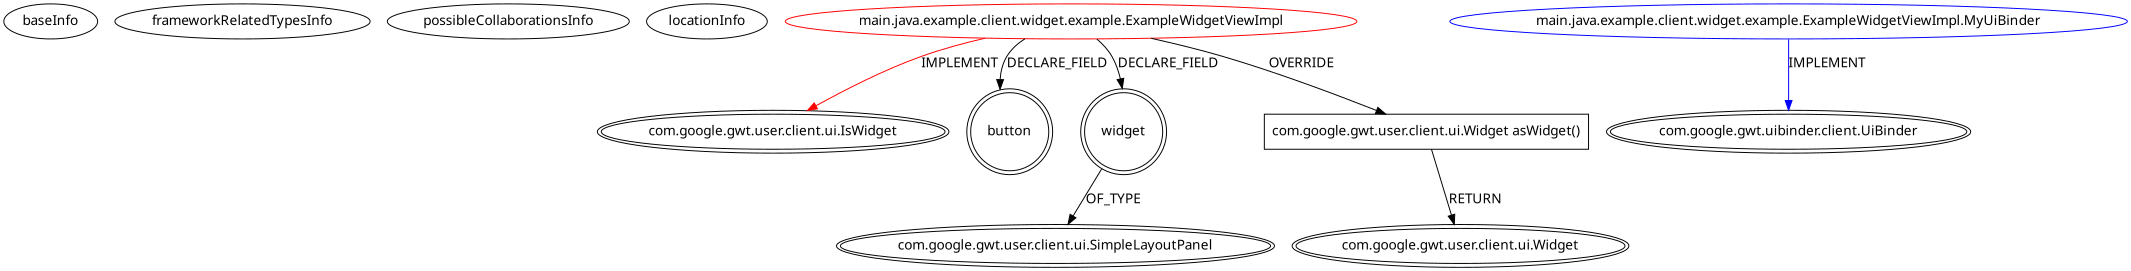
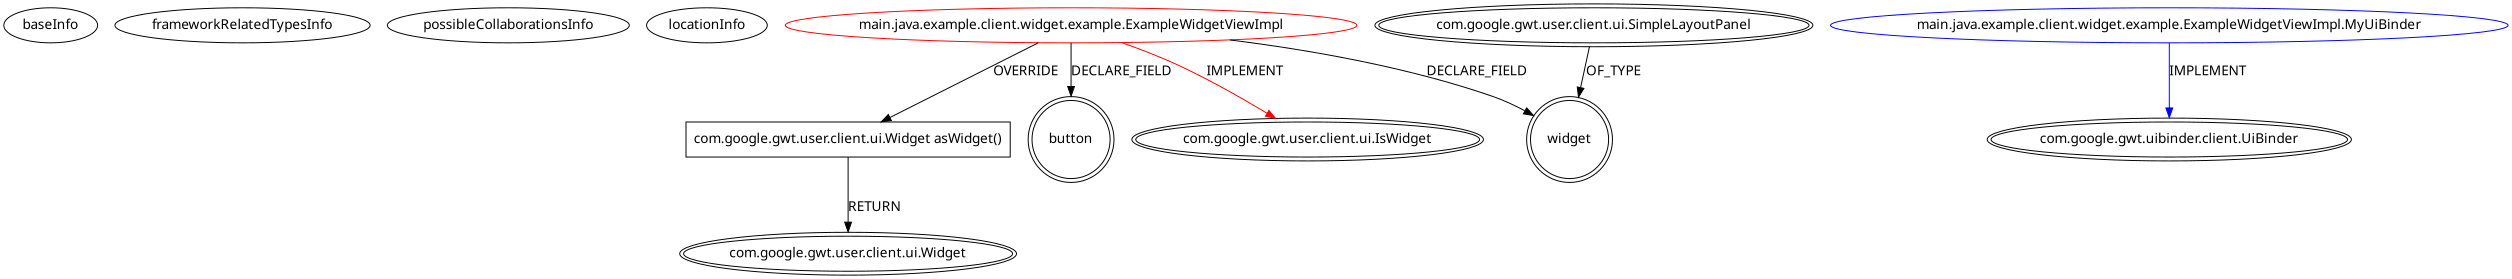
edge "widget" -> "com.google.gwt.user.client.ui.SimpleLayoutPanel": reversed
